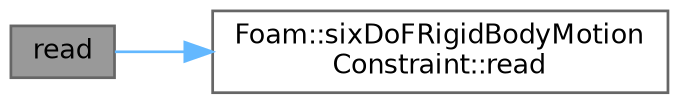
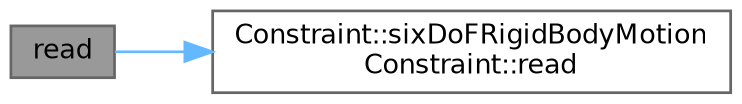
node "Foam::sixDoFRigidBodyMotion Constraint::read": label "Foam::sixDoFRigidBodyMotion Constraint::read" -> "Constraint::sixDoFRigidBodyMotion Constraint::read"
